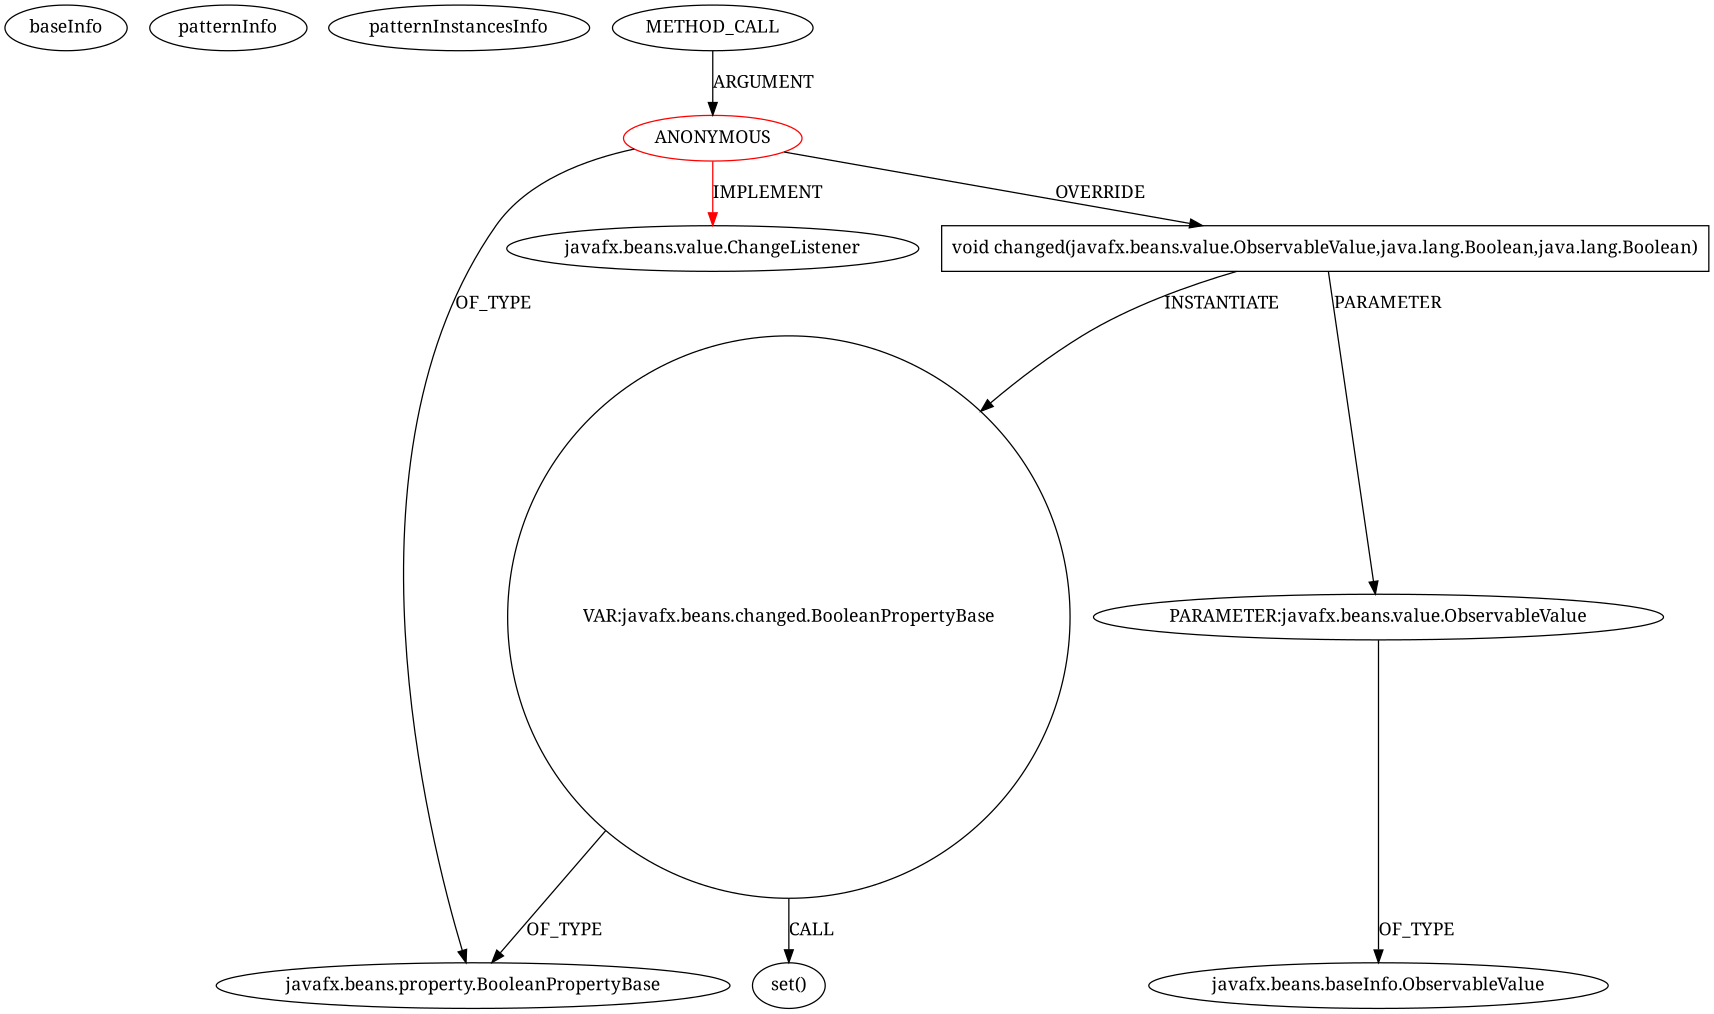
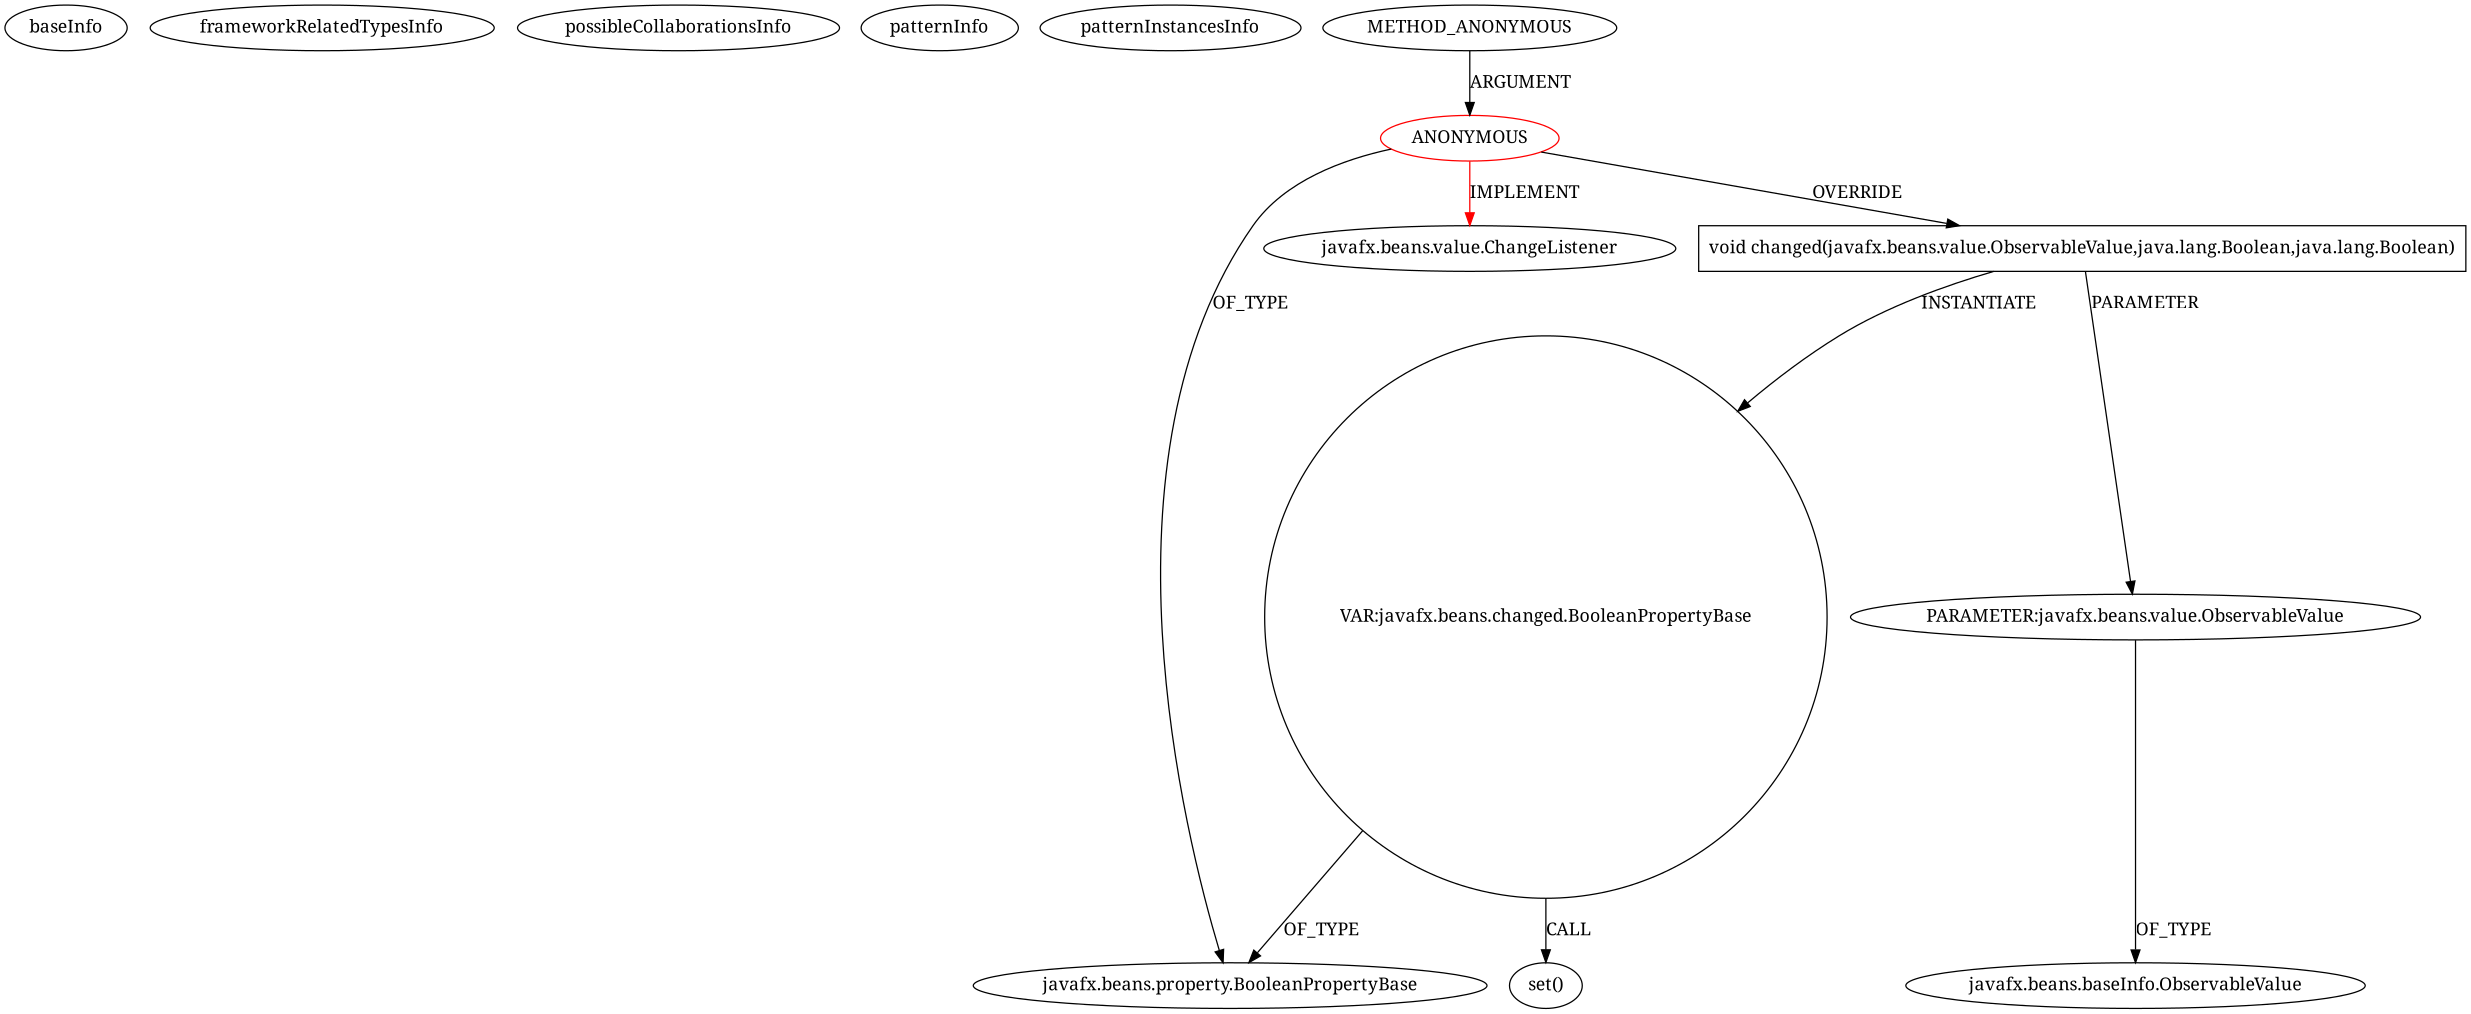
node "frameworkRelatedTypesInfo": added
node "possibleCollaborationsInfo": added
node "METHOD_CALL": label "METHOD_CALL" -> "METHOD_ANONYMOUS"
